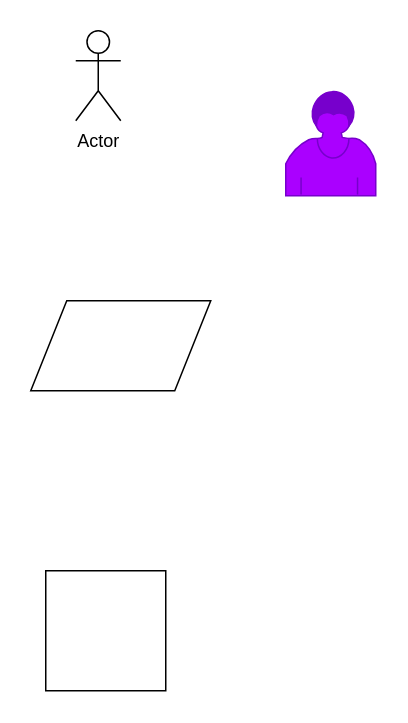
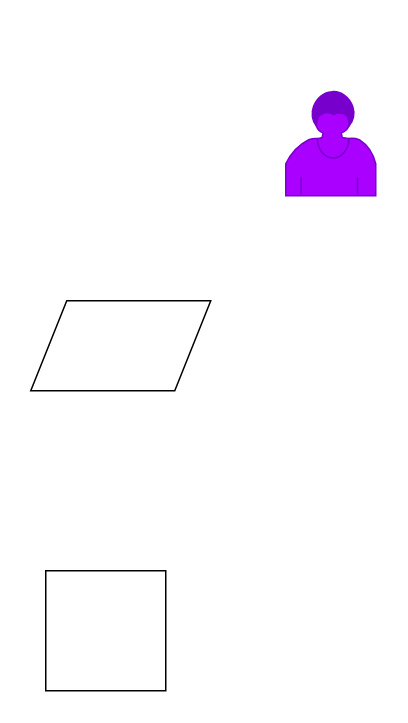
node "Actor": removed
